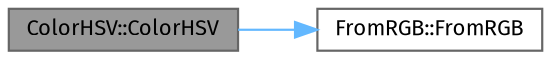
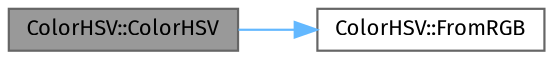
node "FromRGB::FromRGB": label "FromRGB::FromRGB" -> "ColorHSV::FromRGB"
